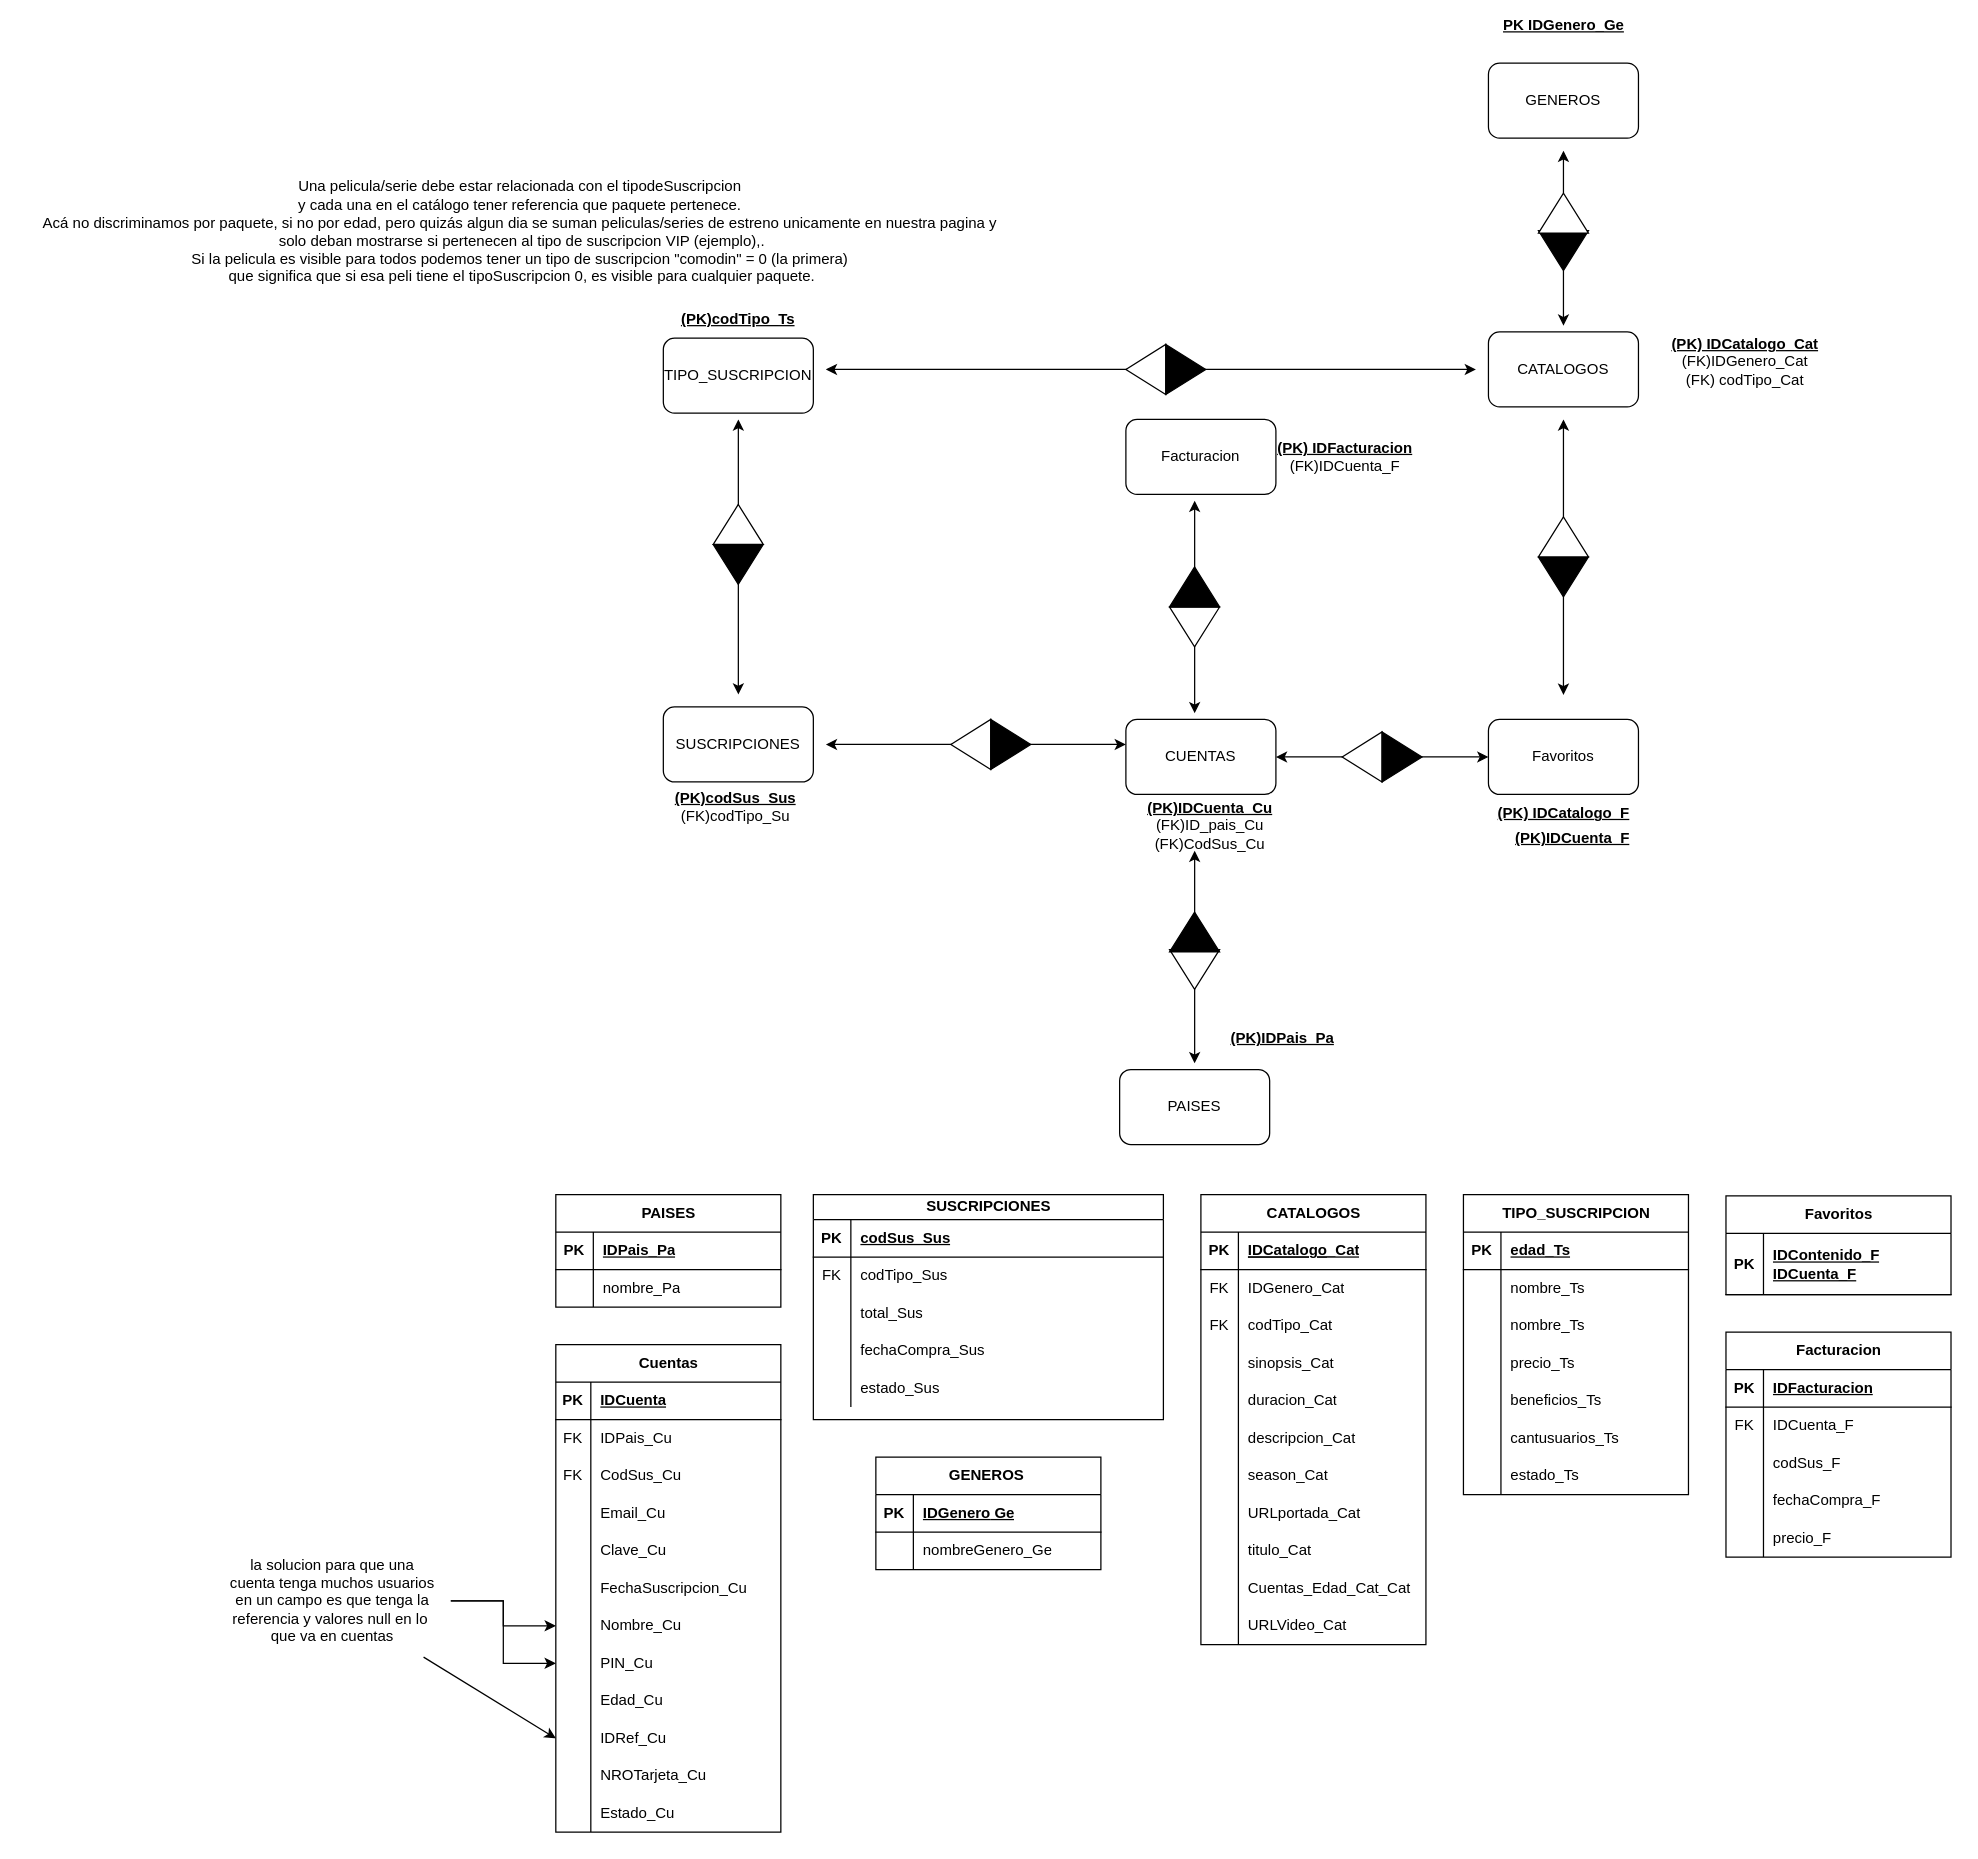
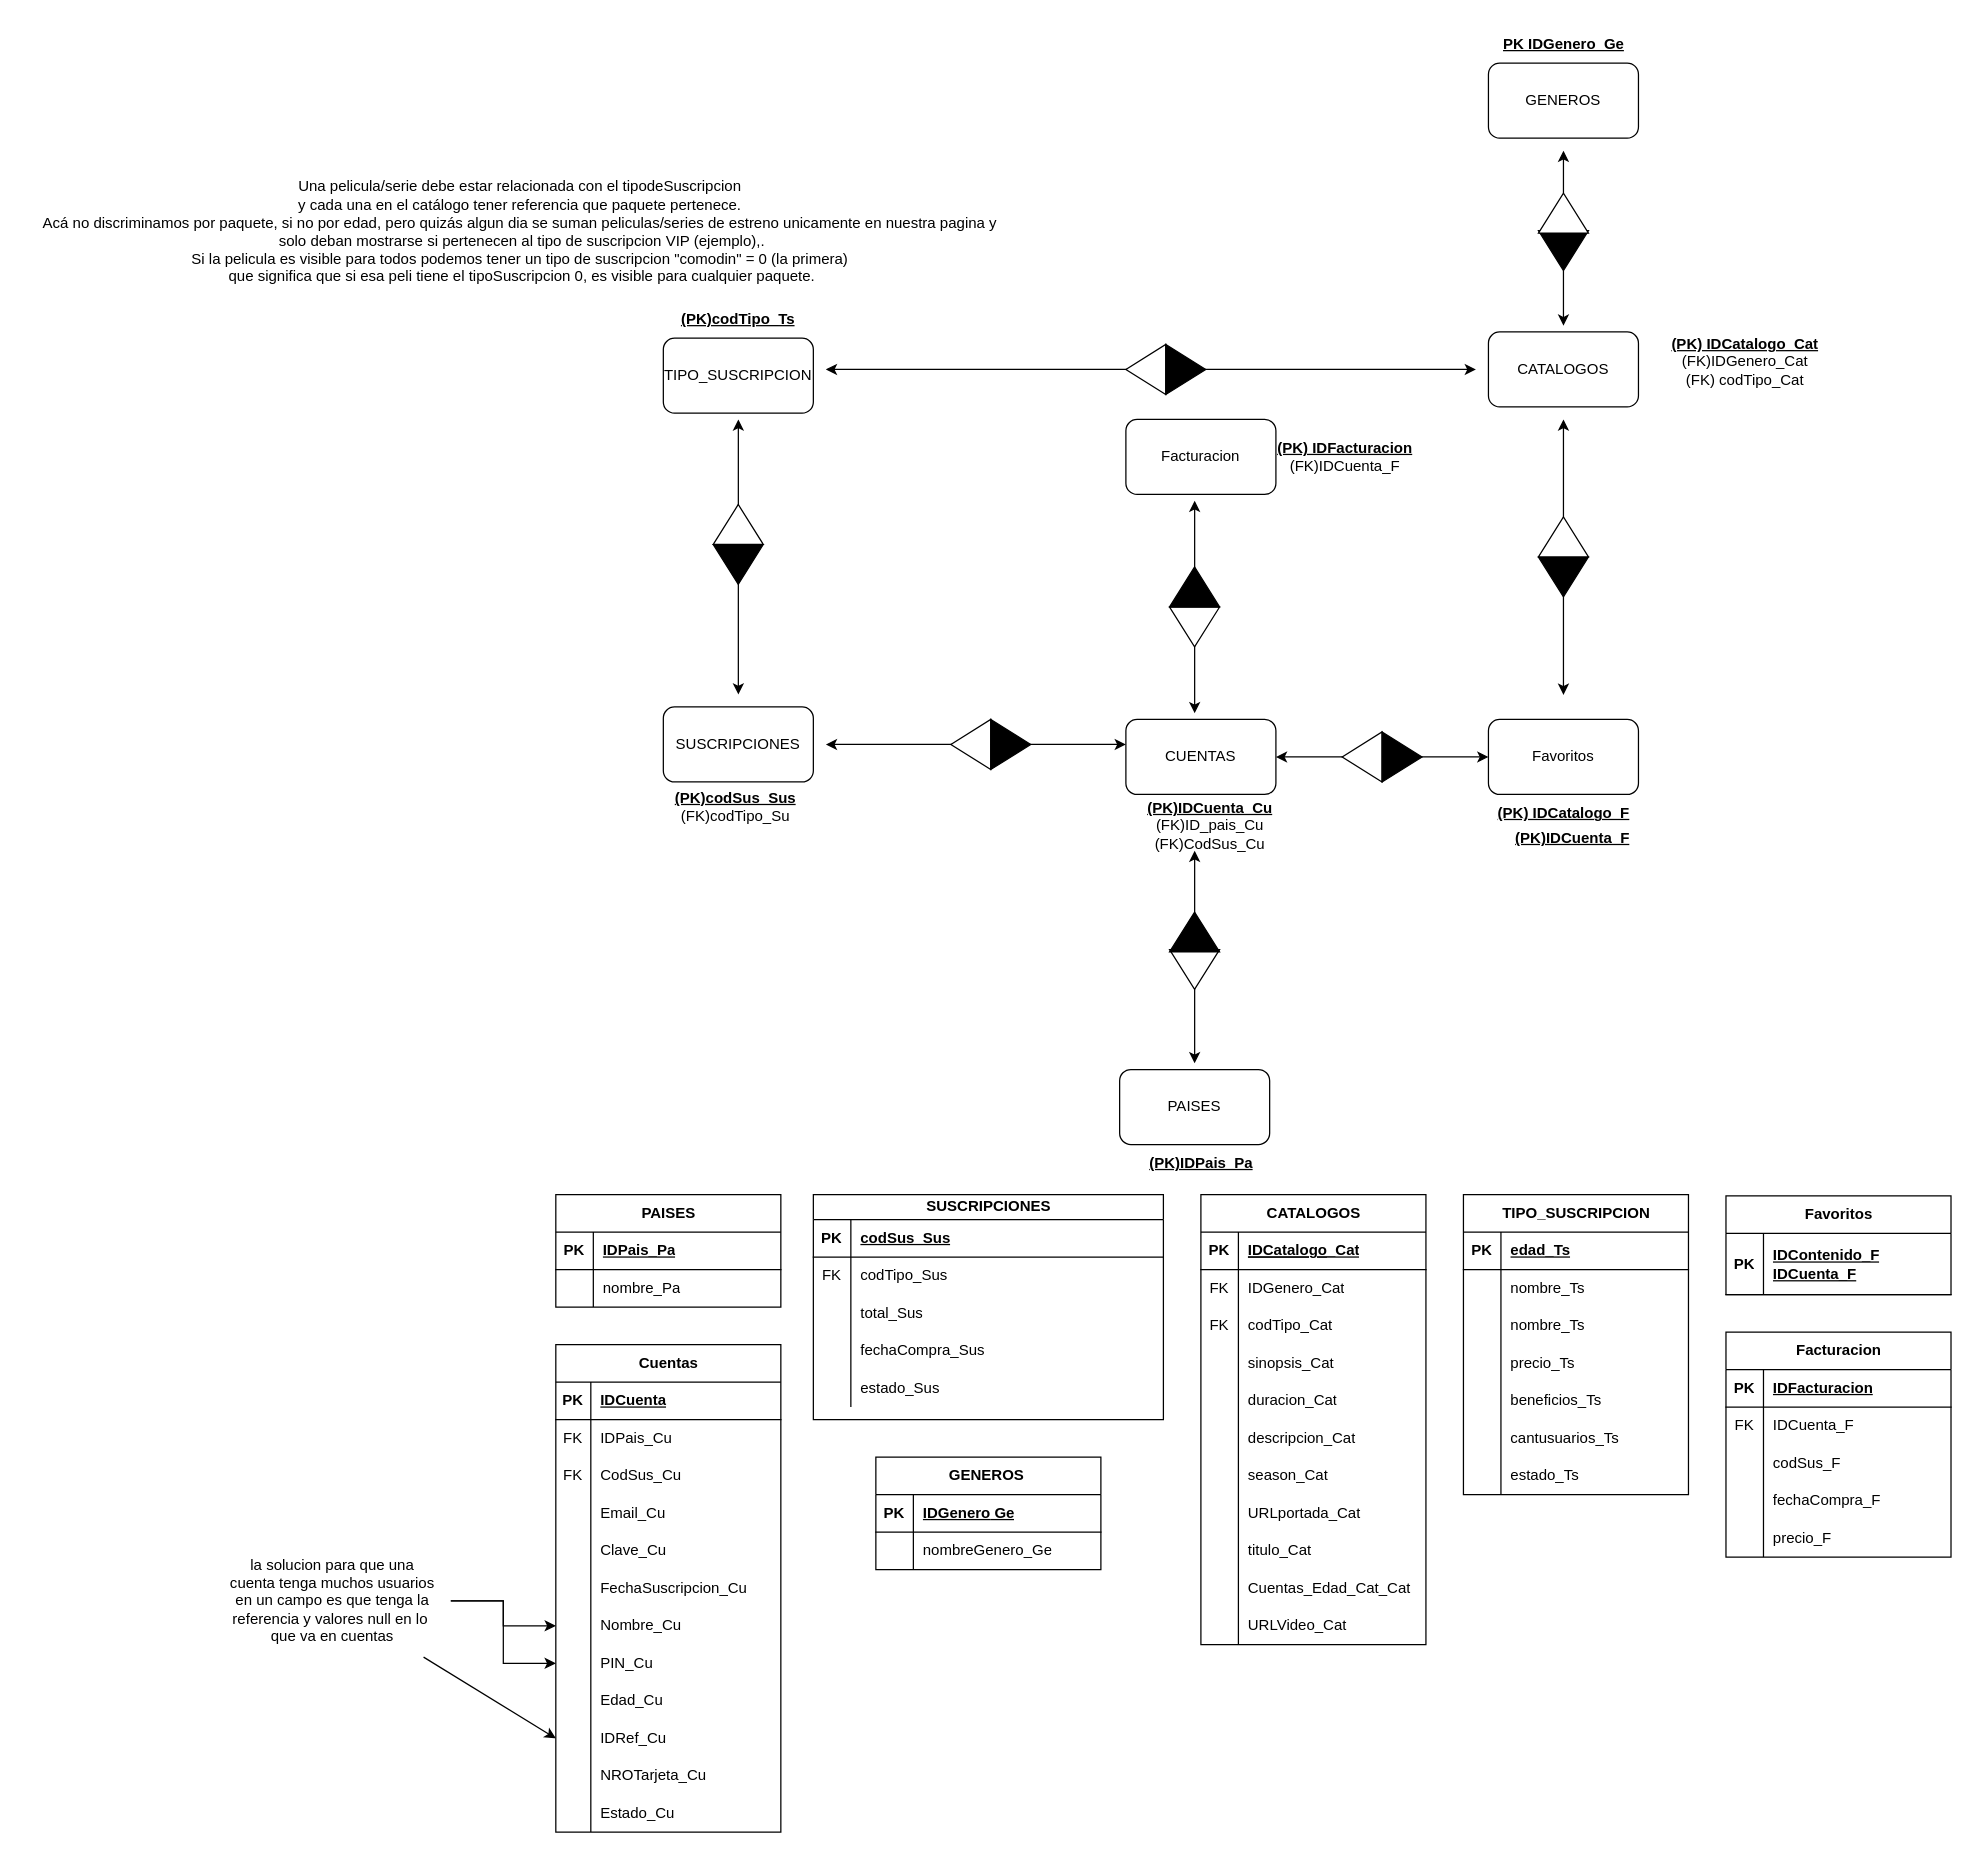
node "PK IDGenero_Ge": moved (1563, 26) -> (1563, 44)
node "(PK)IDPais_Pa": moved (1282, 1038) -> (1201, 1163)
